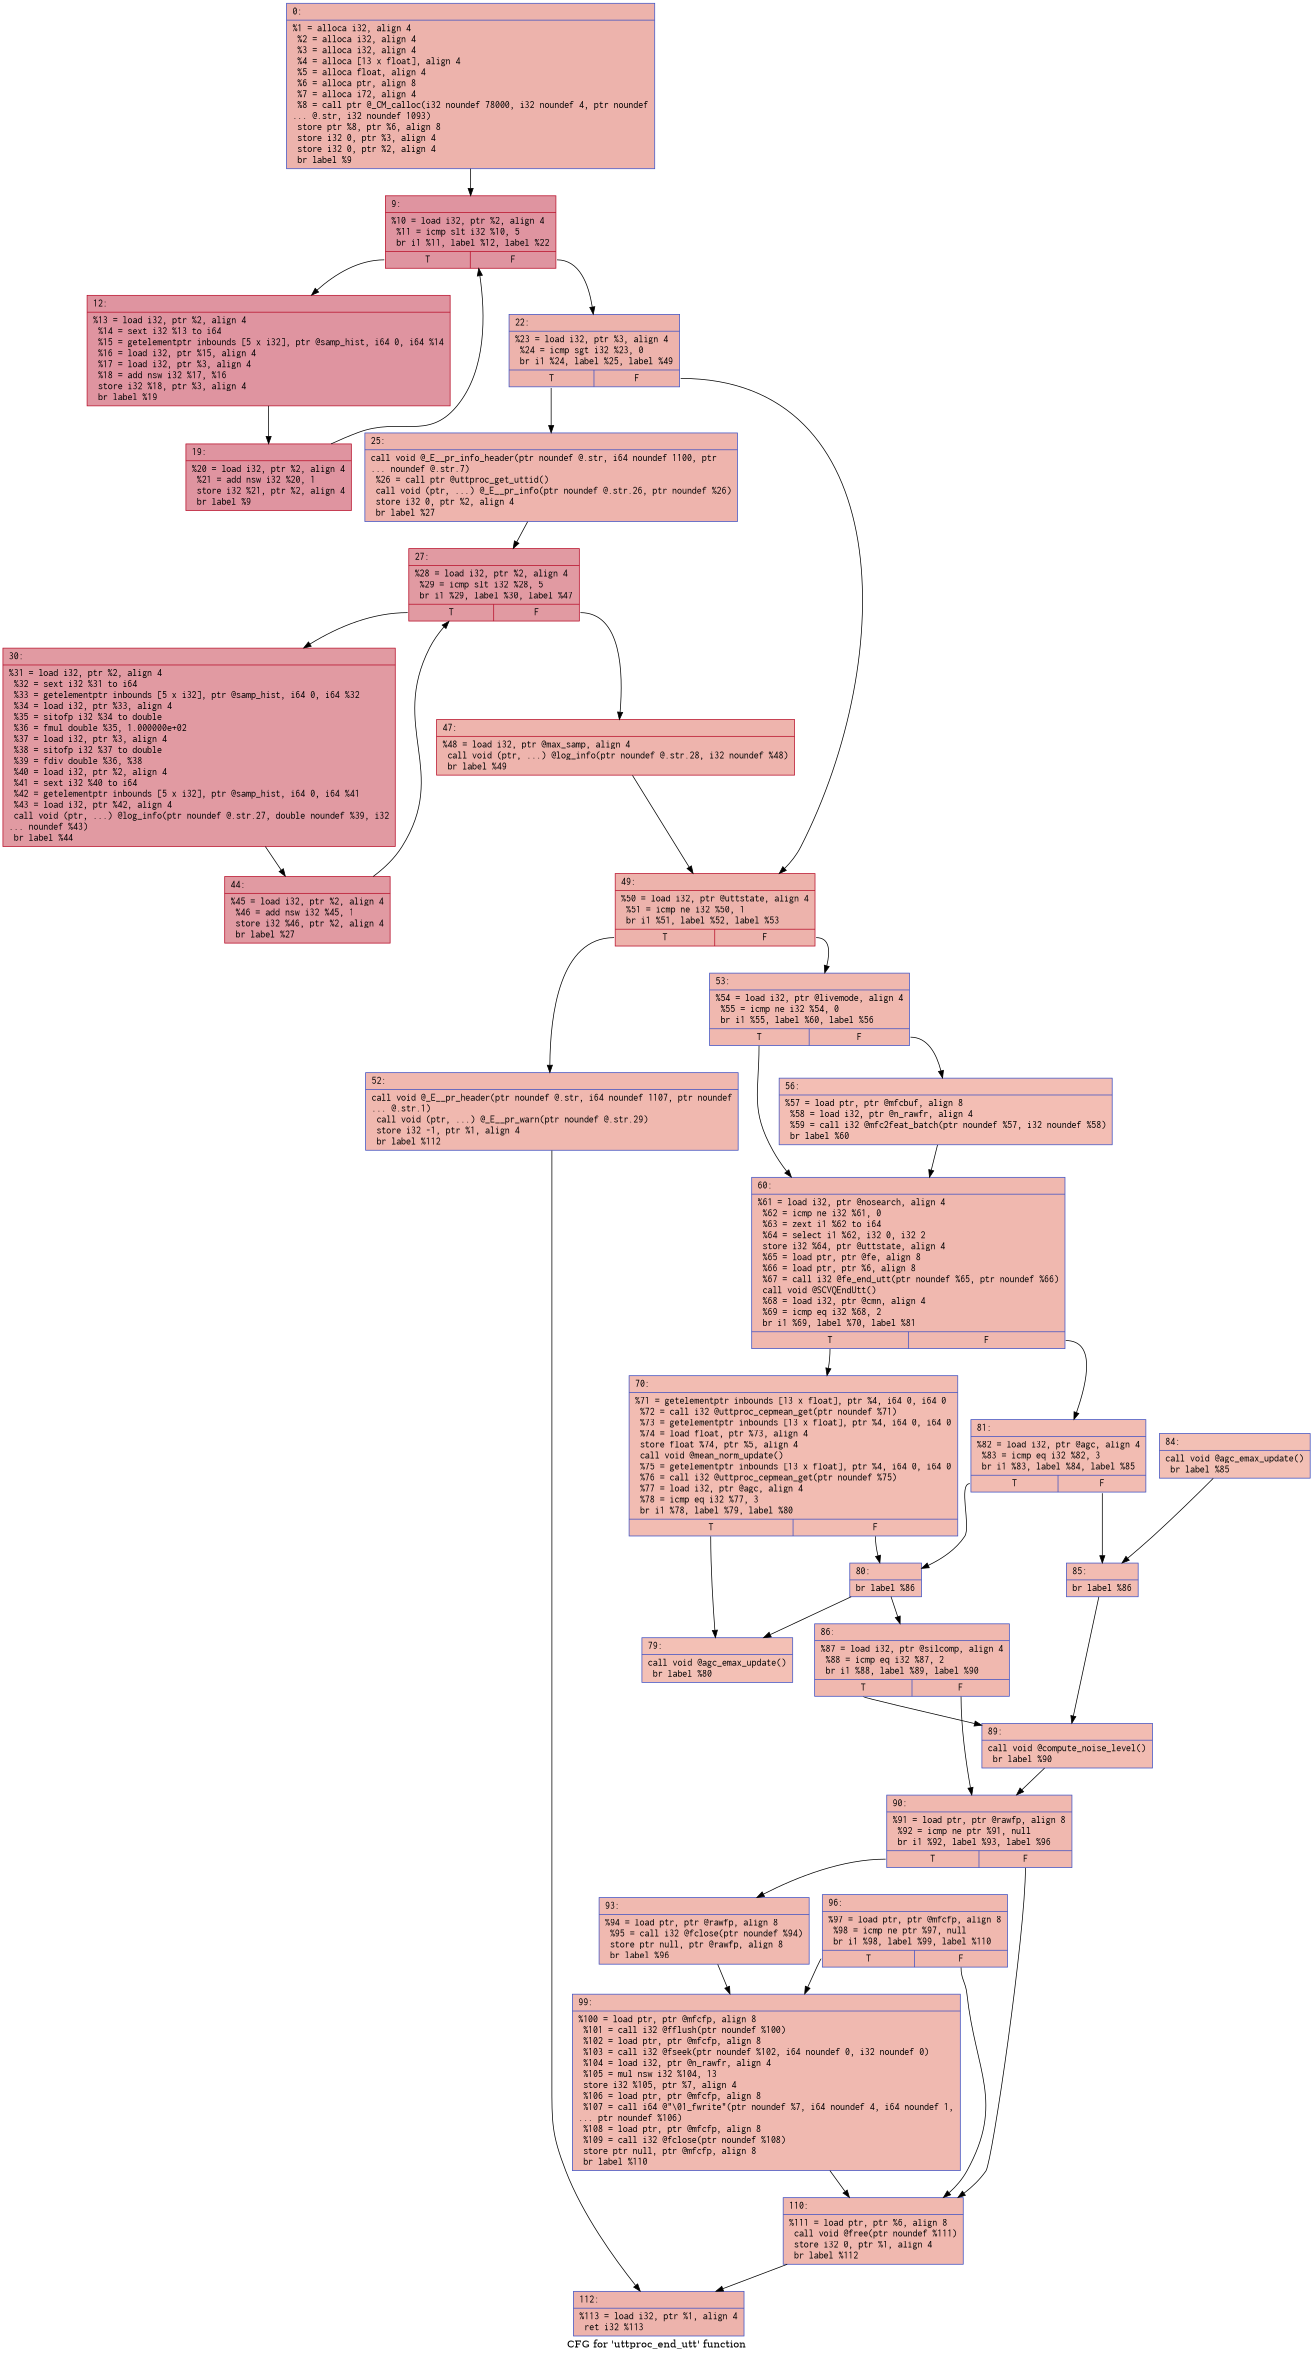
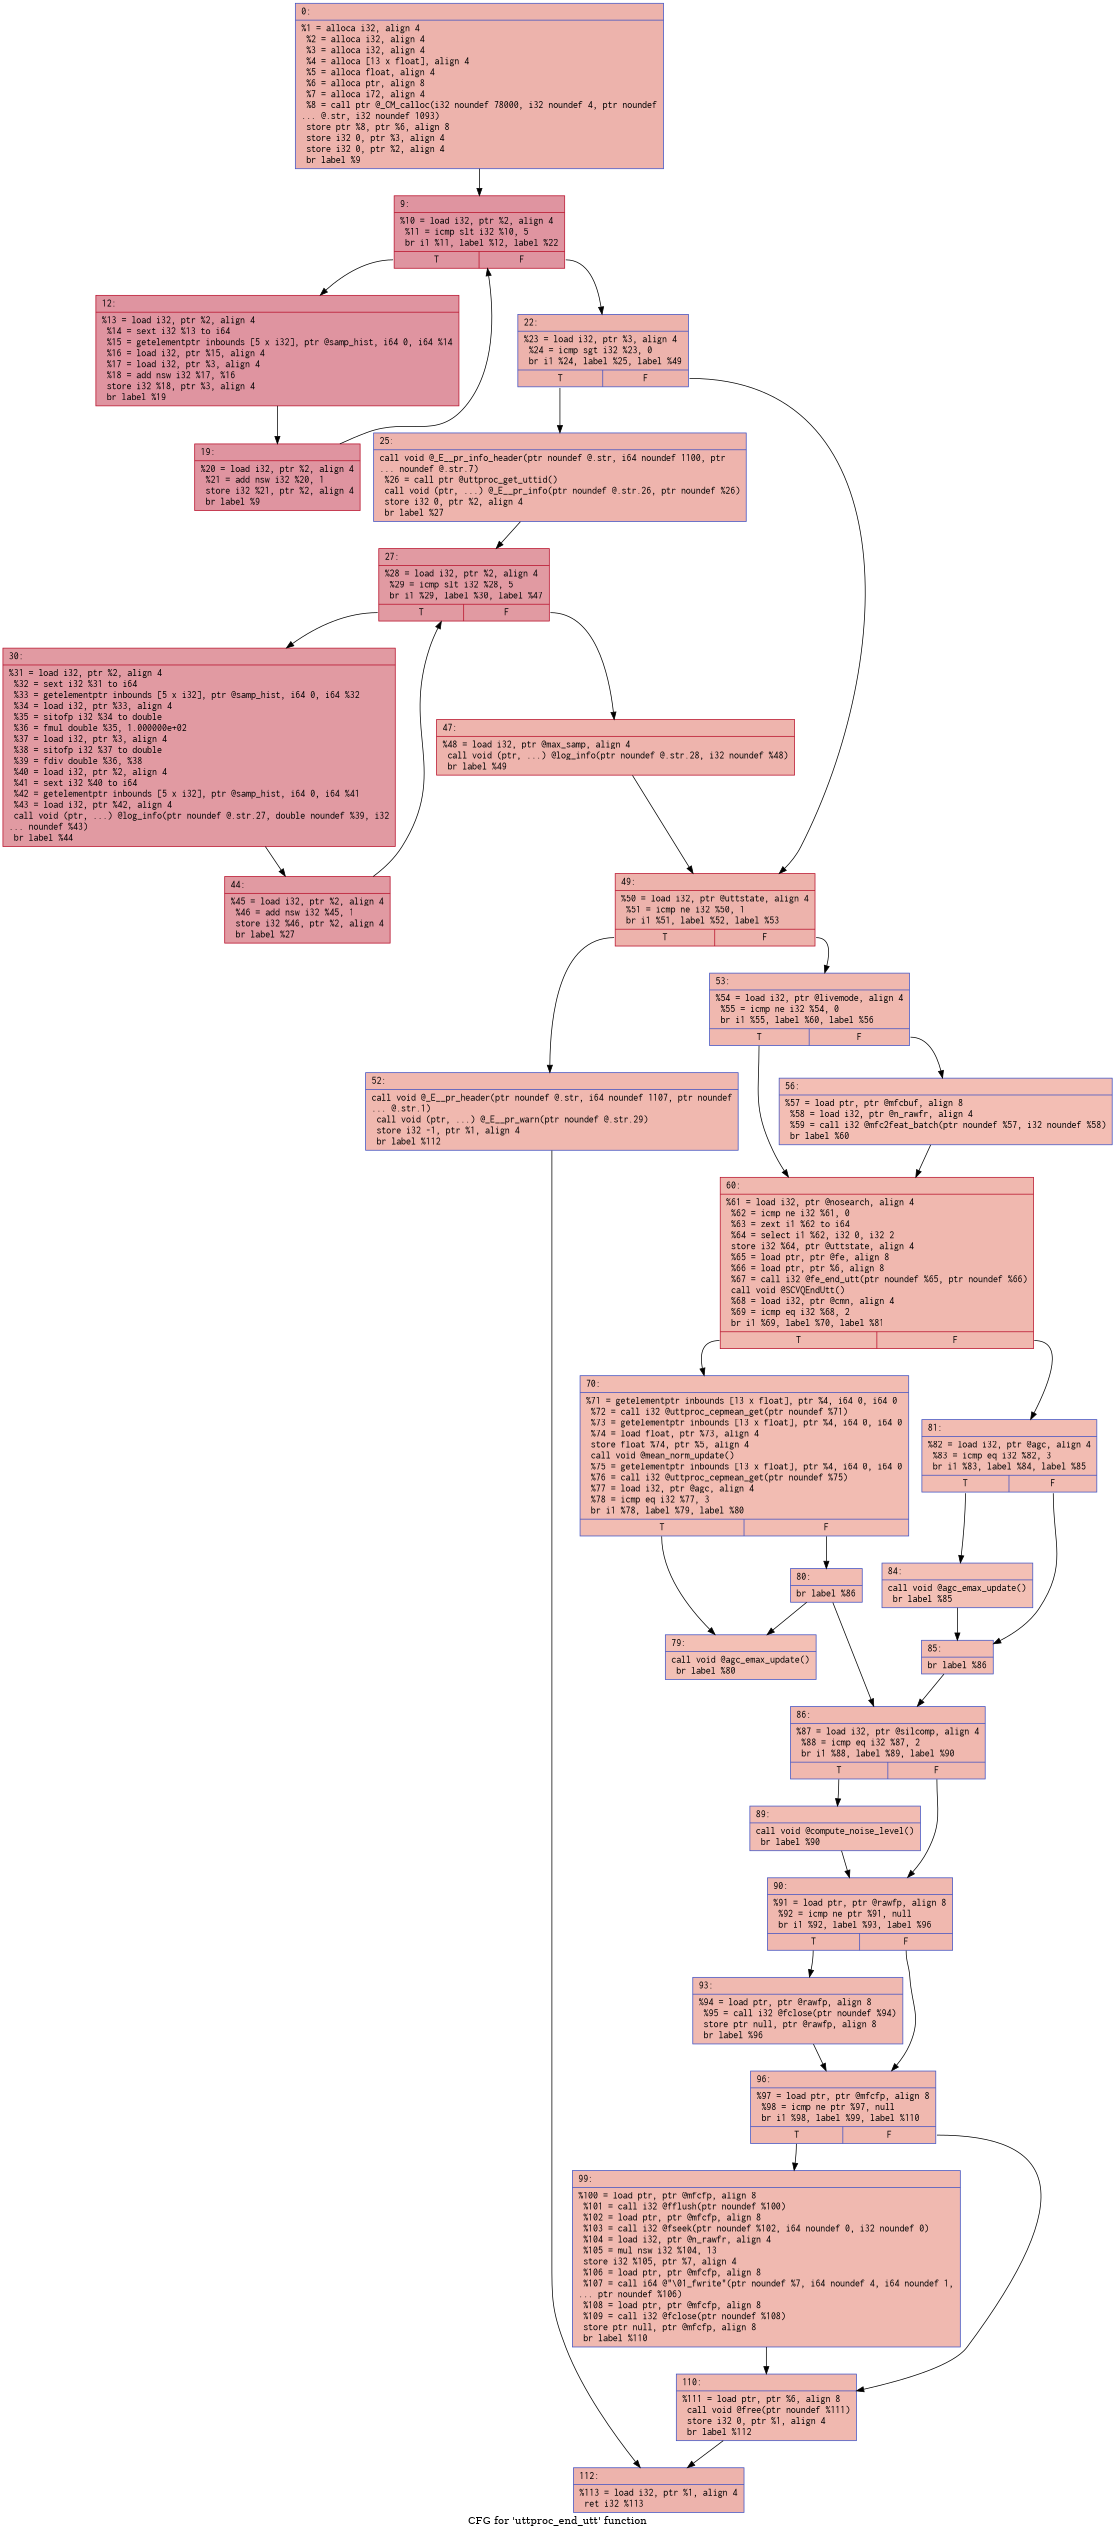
node "60:": color #3d50c3ff -> #b70d28ff
edge "81:" -> "80:": now "81:" -> "84:"
edge "85:" -> "89:": now "85:" -> "86:"
edge "93:" -> "99:": now "93:" -> "96:"
edge "90:" -> "110:": now "90:" -> "96:"
